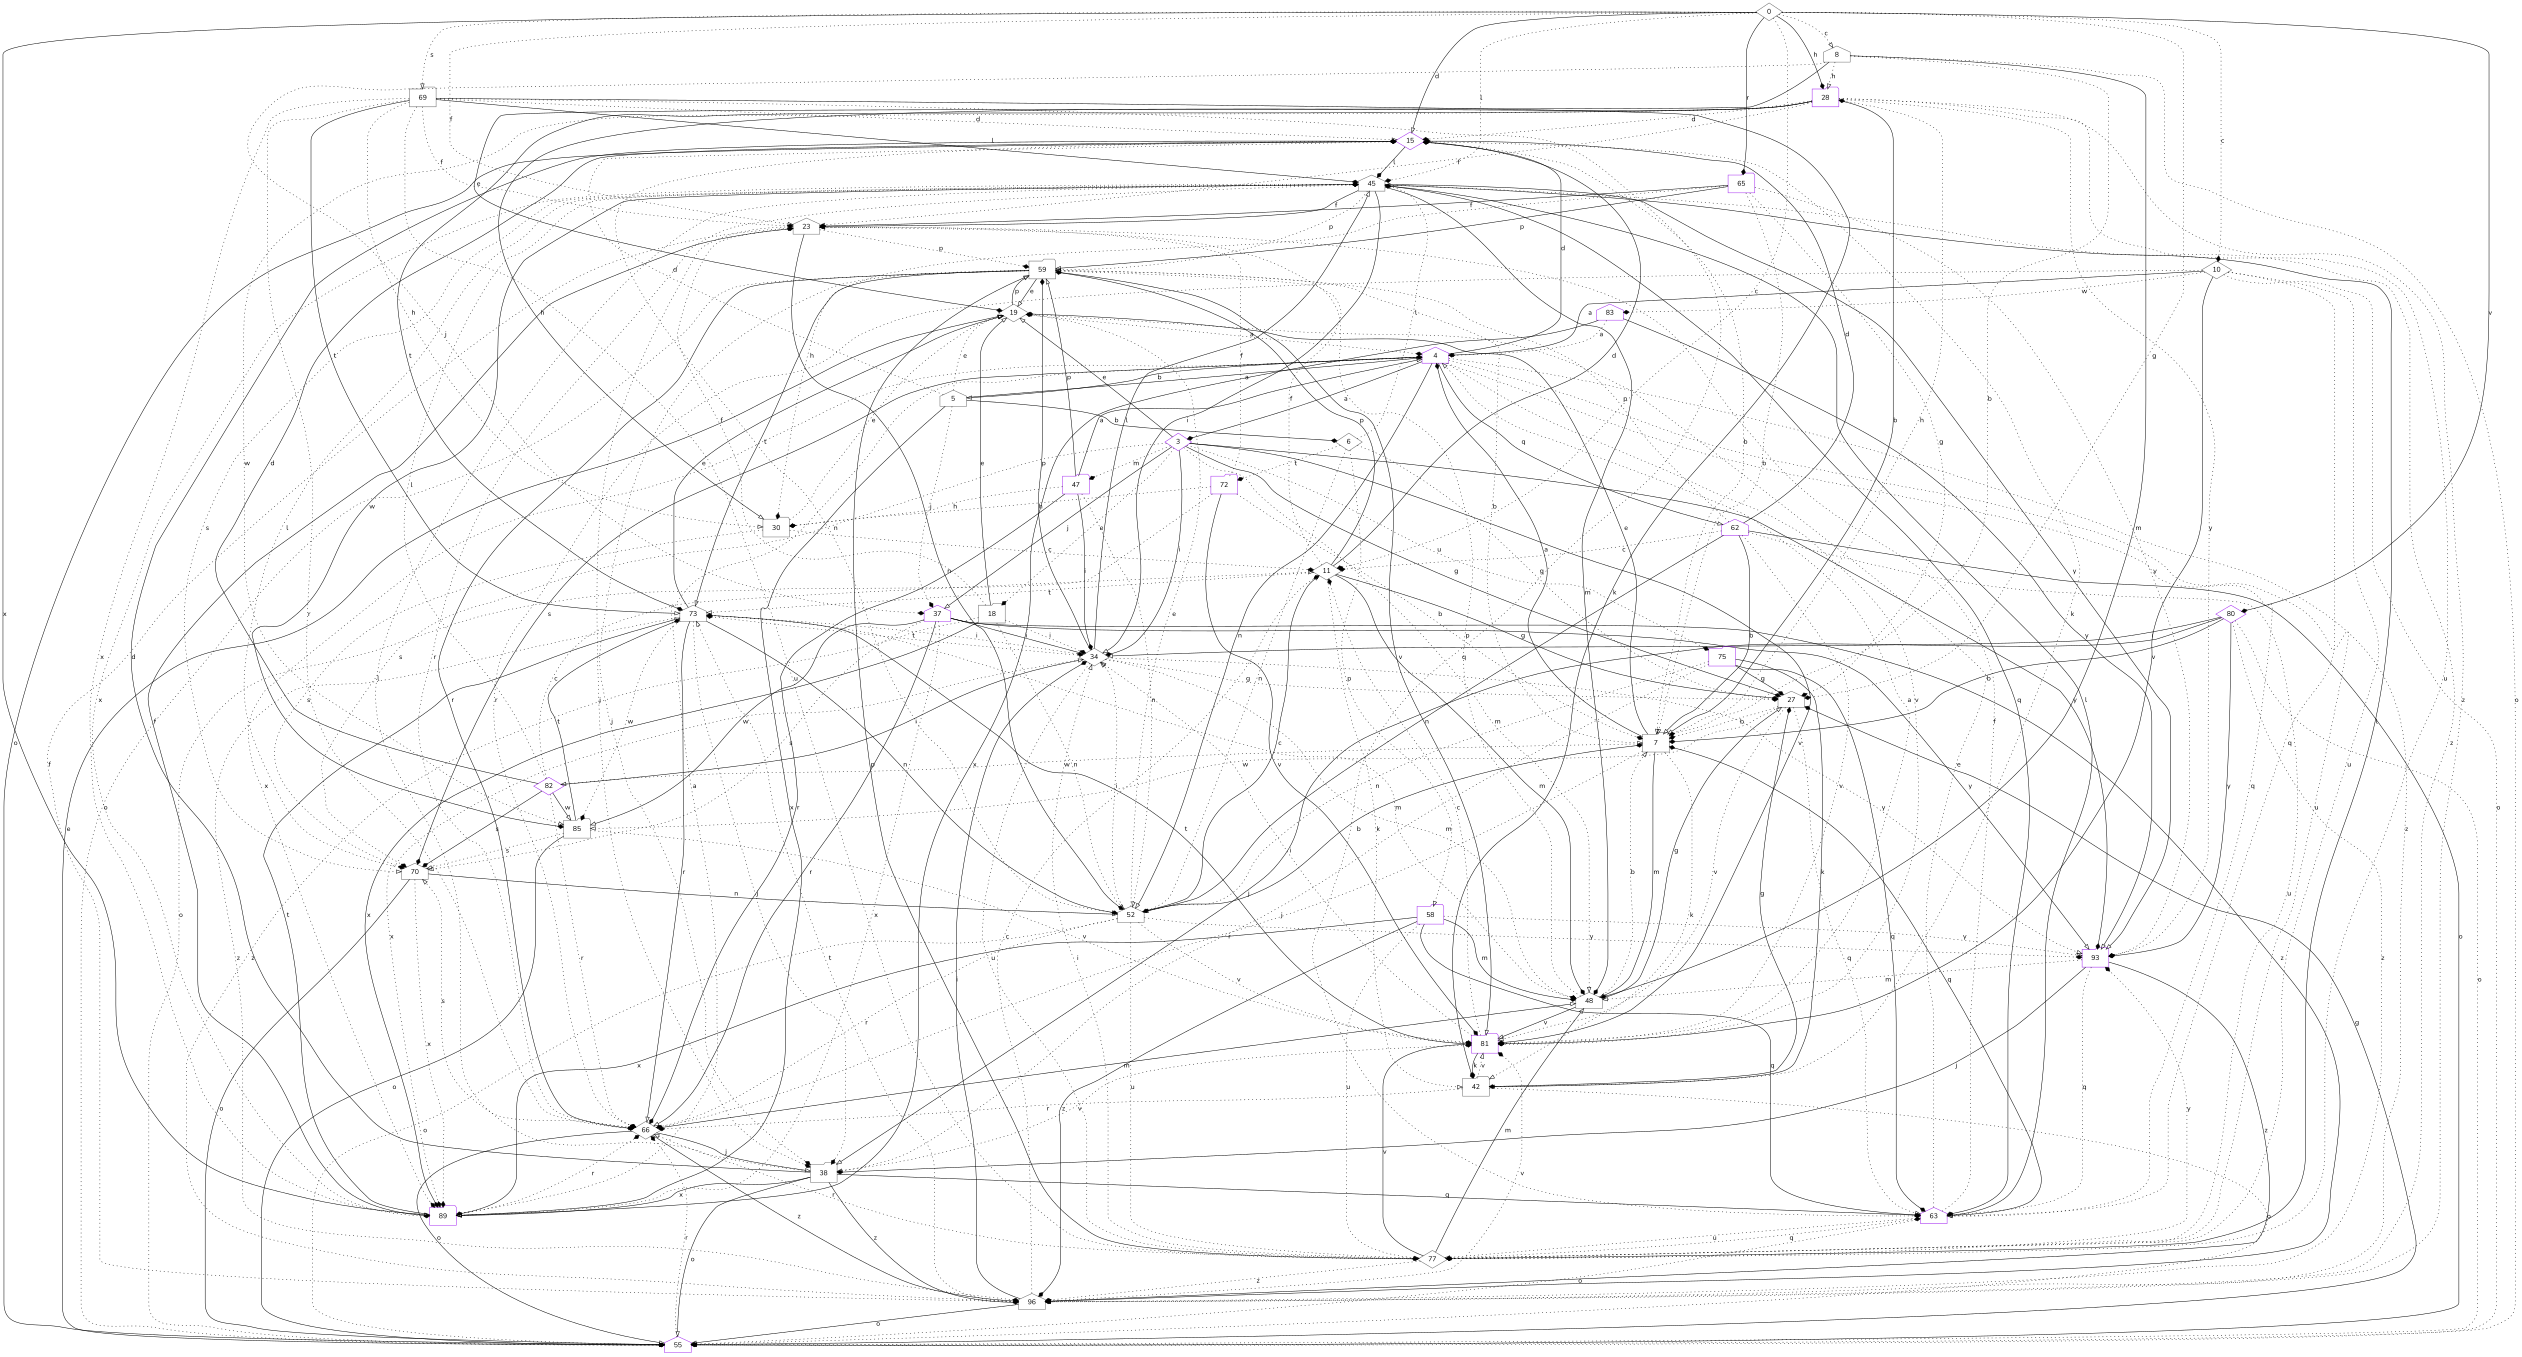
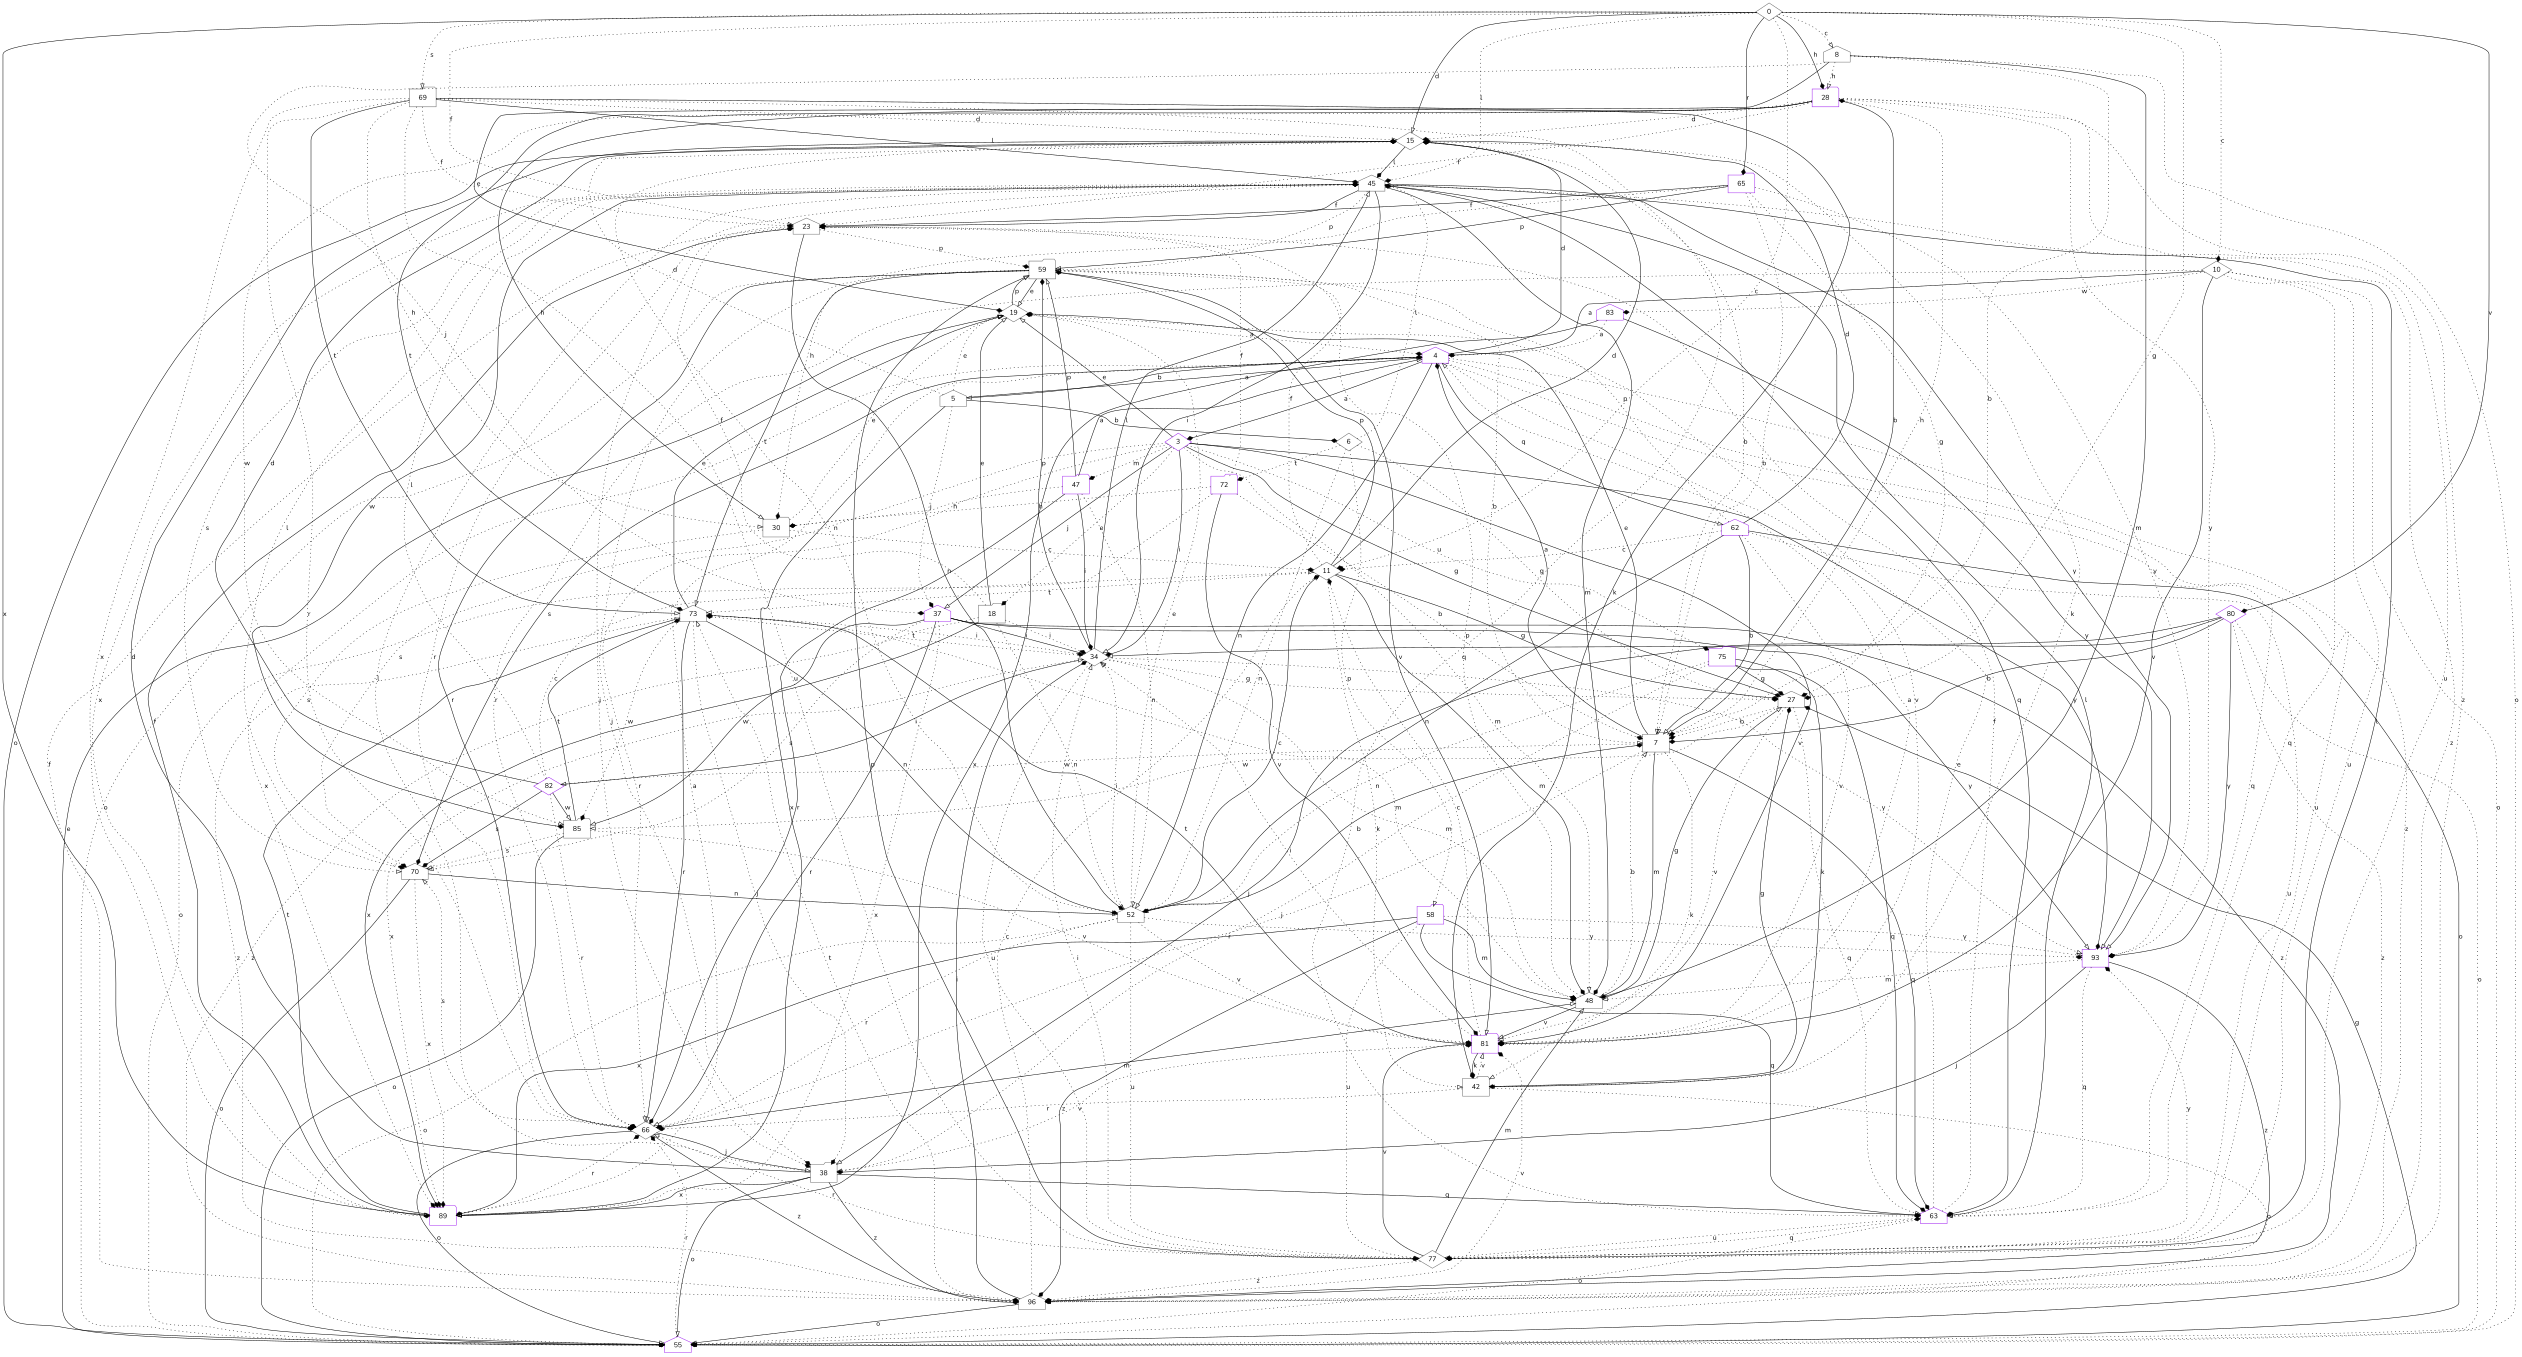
node "15": color purple -> gray40
edge "3" -> "66": added, label "r"
edge "63" -> "7": reversed
